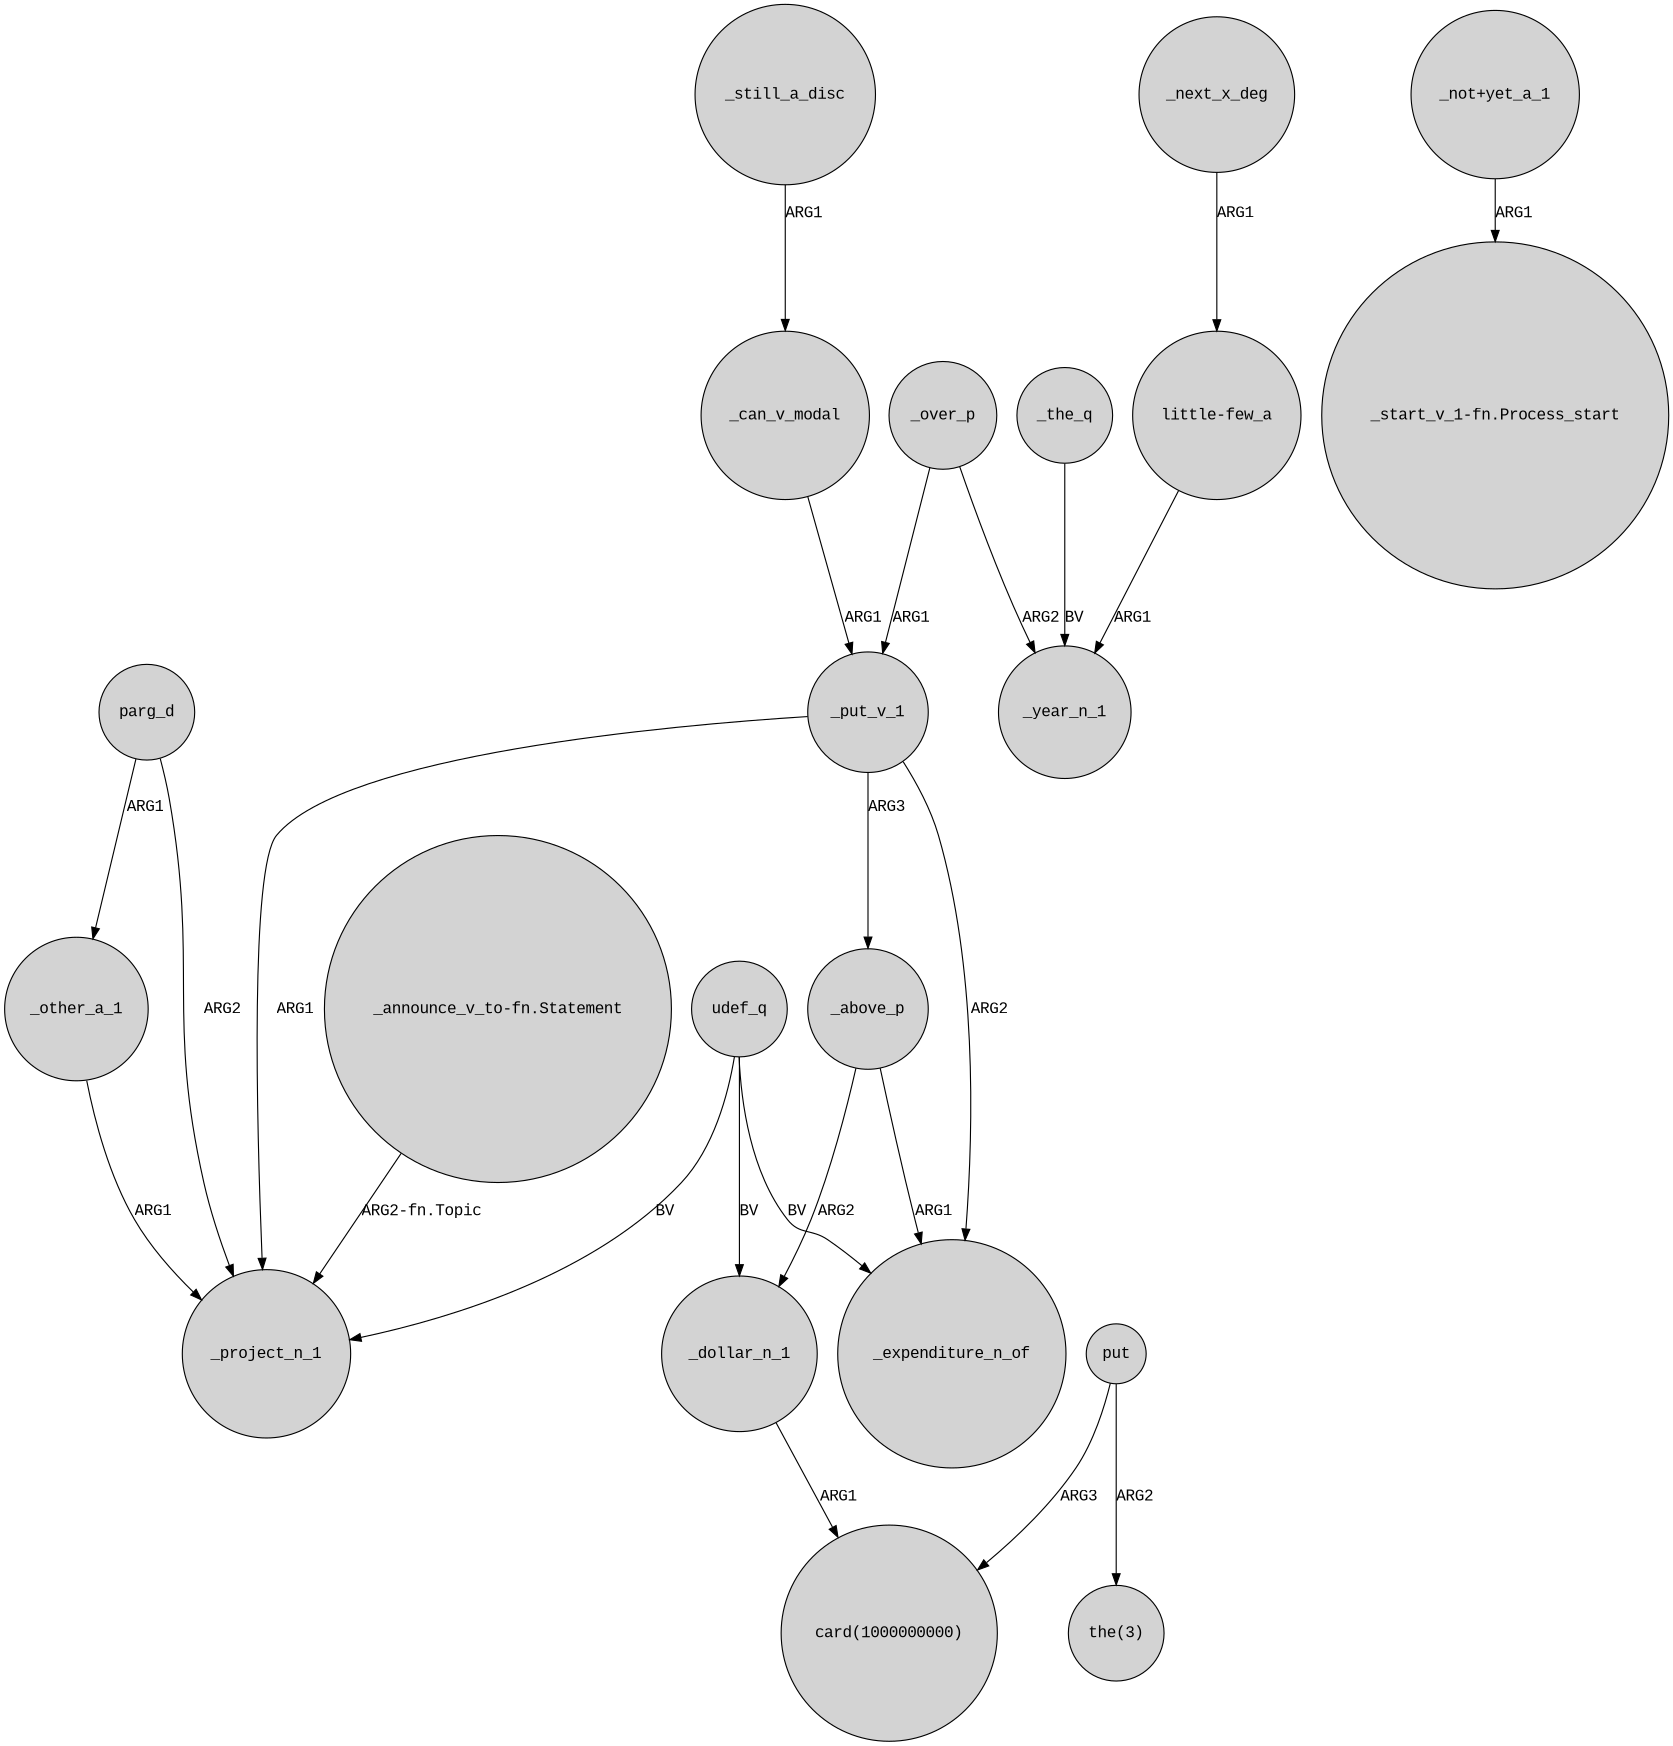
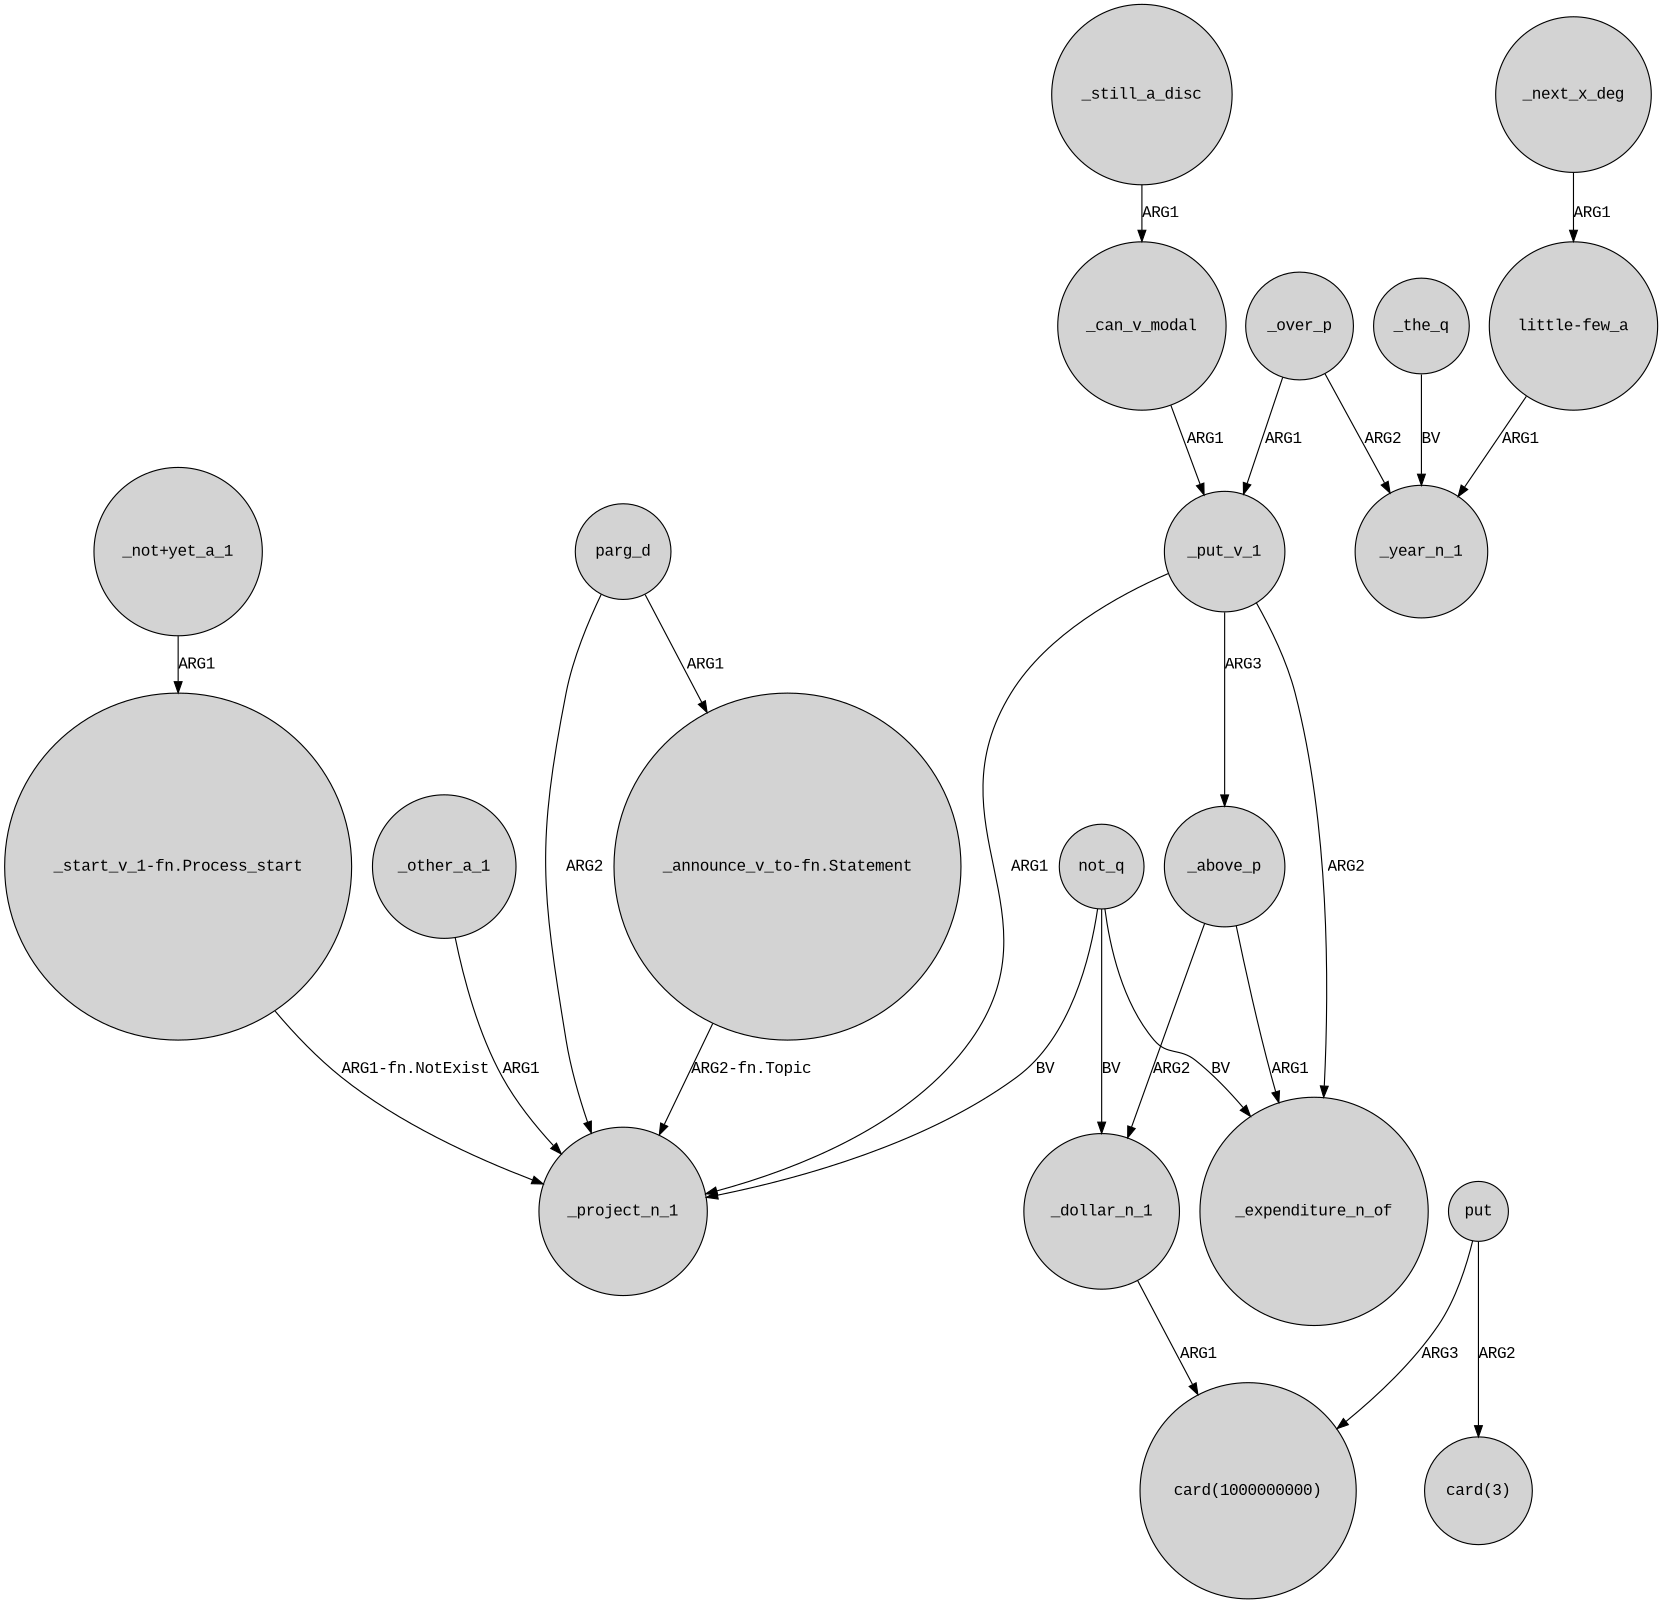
edge "parg_d" -> "_other_a_1": now "parg_d" -> "_announce_v_to-fn.Statement"
node "udef_q": label "udef_q" -> "not_q"
edge "_start_v_1-fn.Process_start" -> "_project_n_1": added, label "ARG1-fn.NotExist"
node "the(3)": label "the(3)" -> "card(3)"
